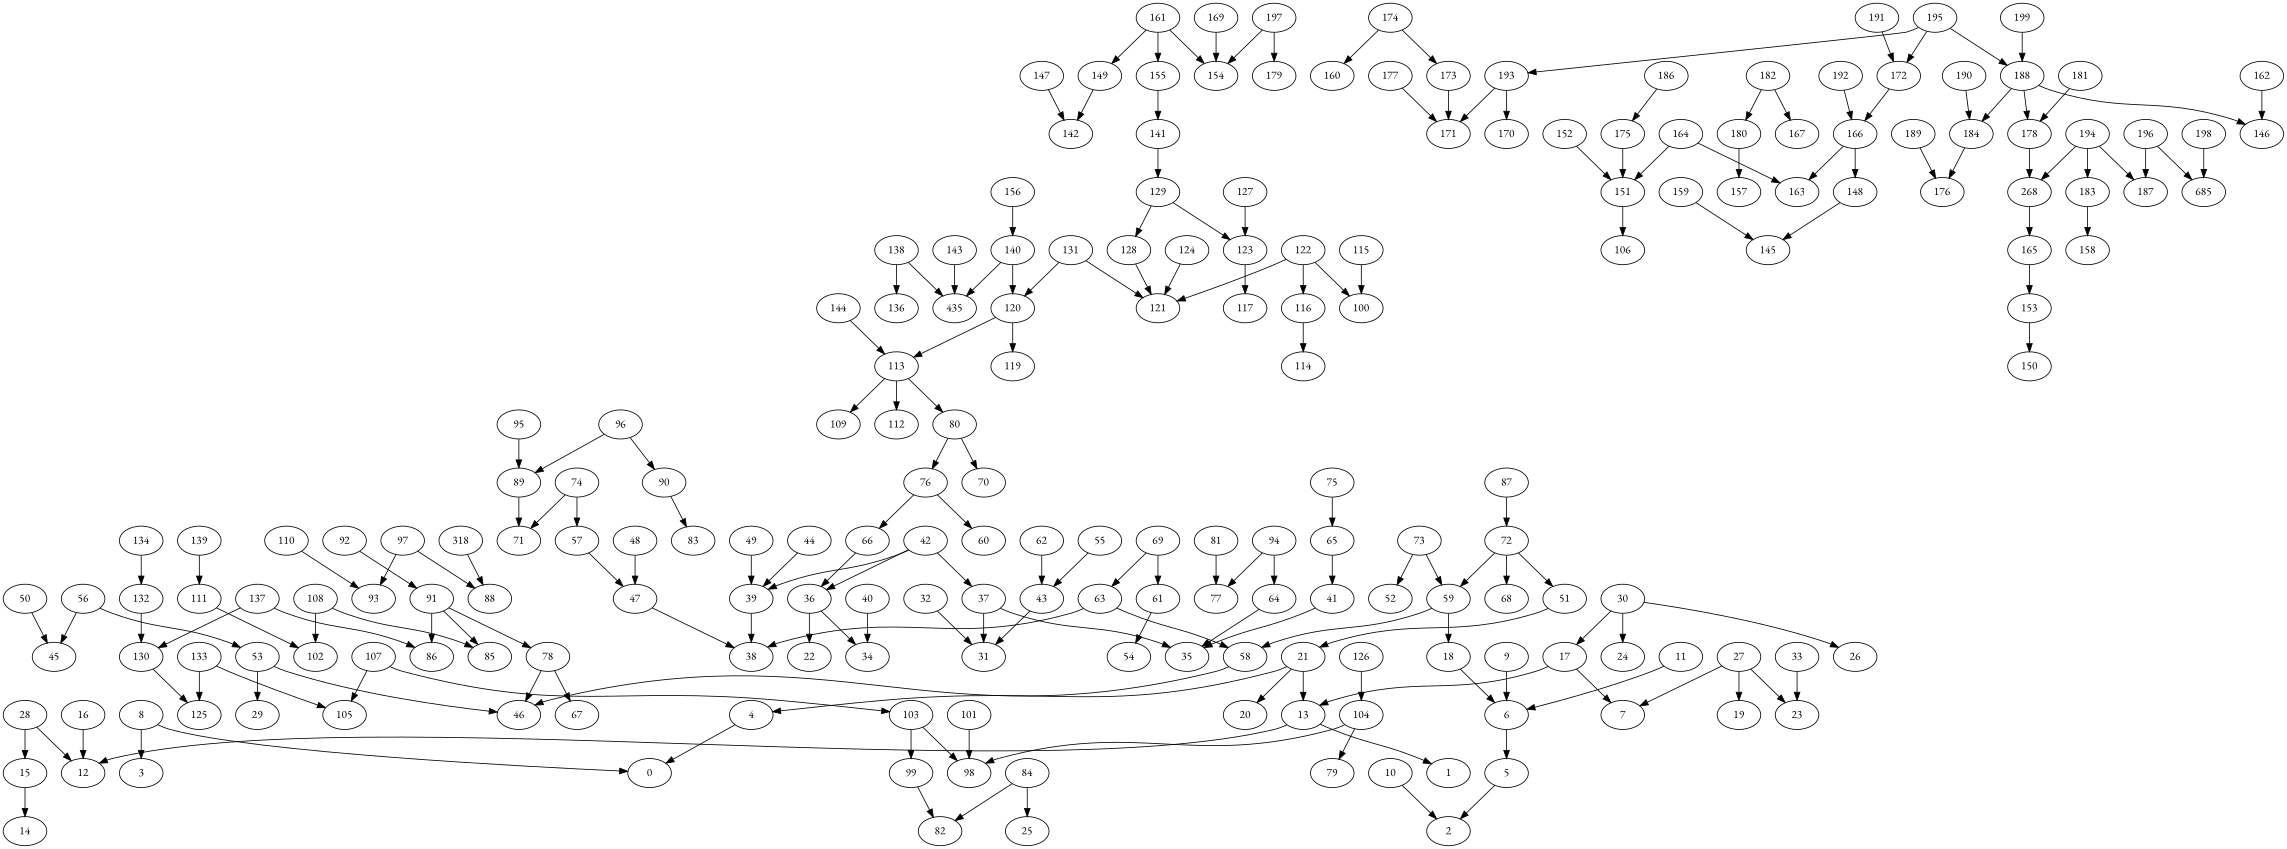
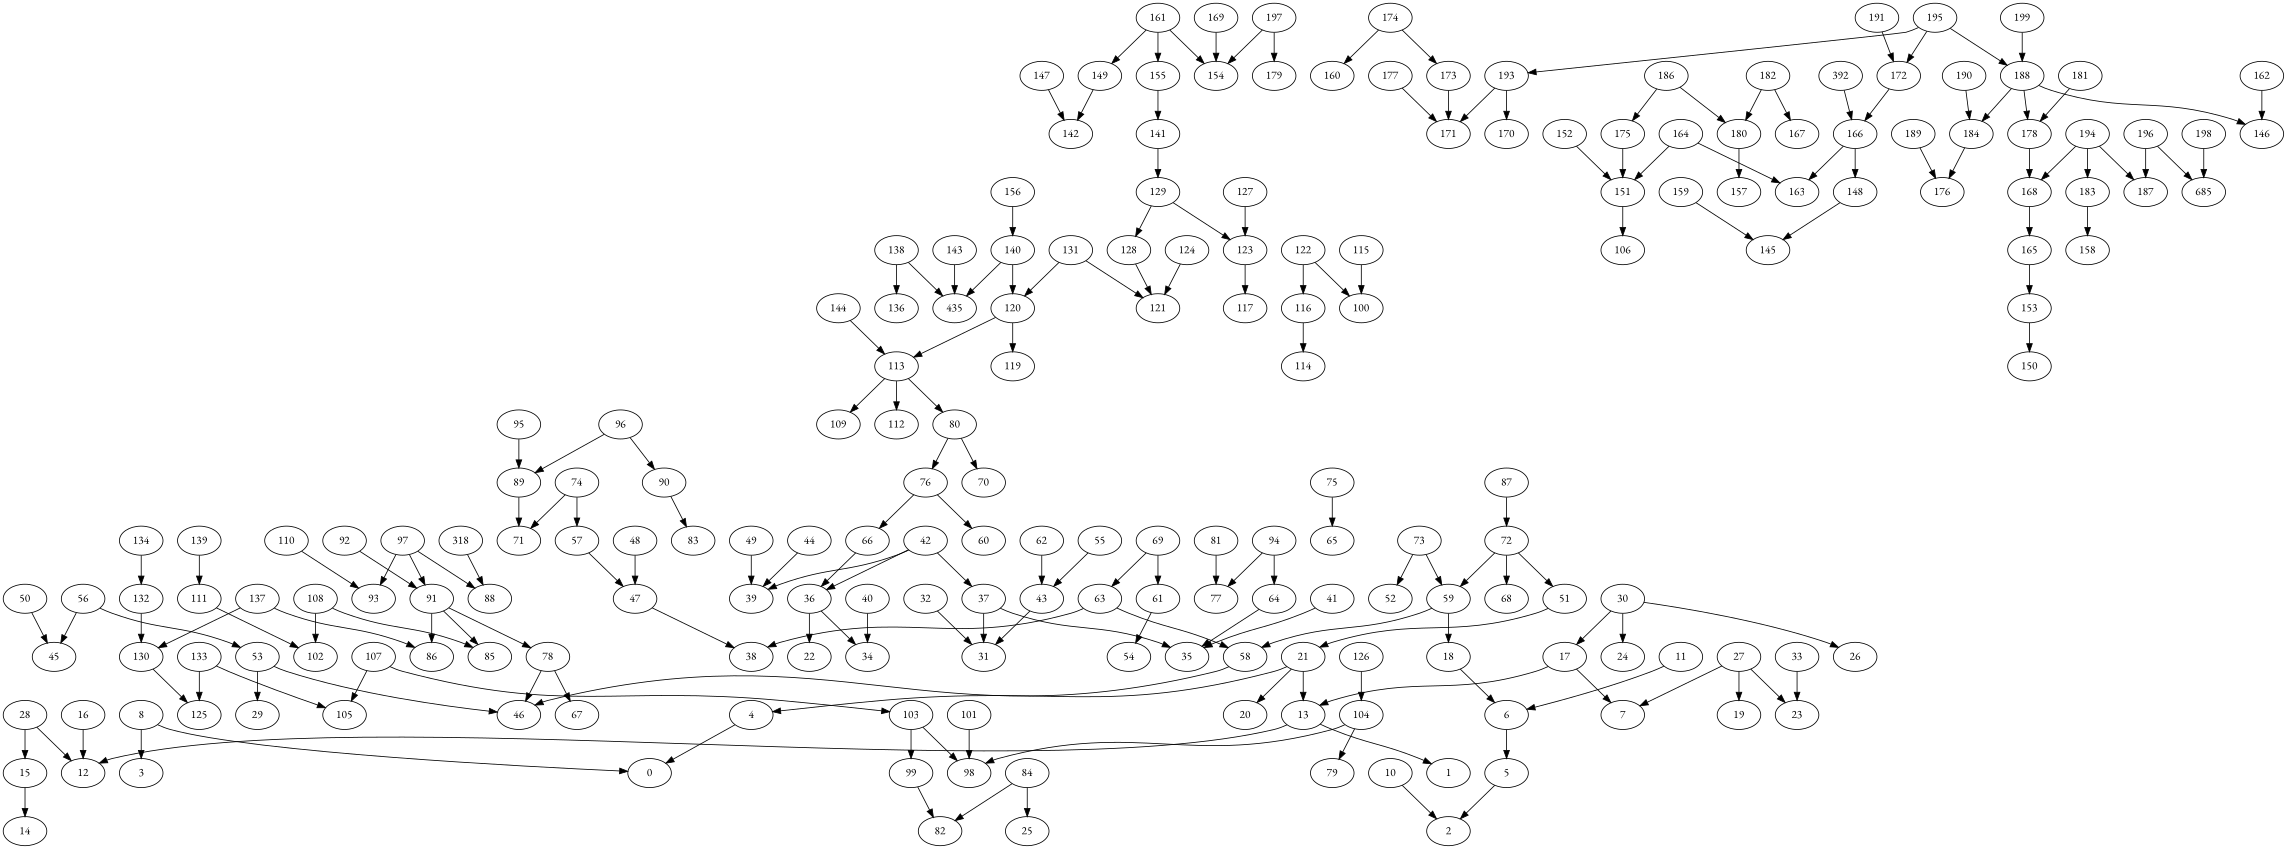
node "192": label "192" -> "392"
edge "186" -> "180": added
node "268": label "268" -> "168"
edge "122" -> "121": removed
edge "97" -> "91": added
edge "65" -> "41": removed
edge "39" -> "38": removed
node "9": removed
